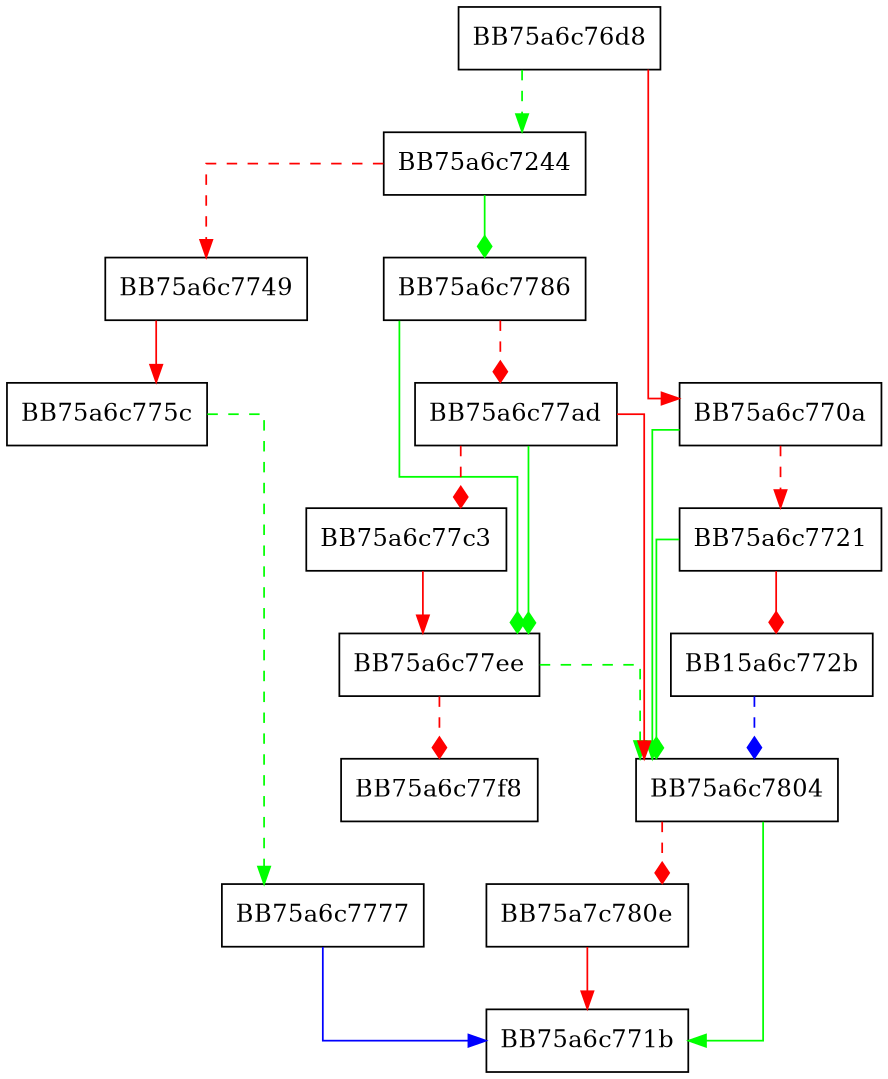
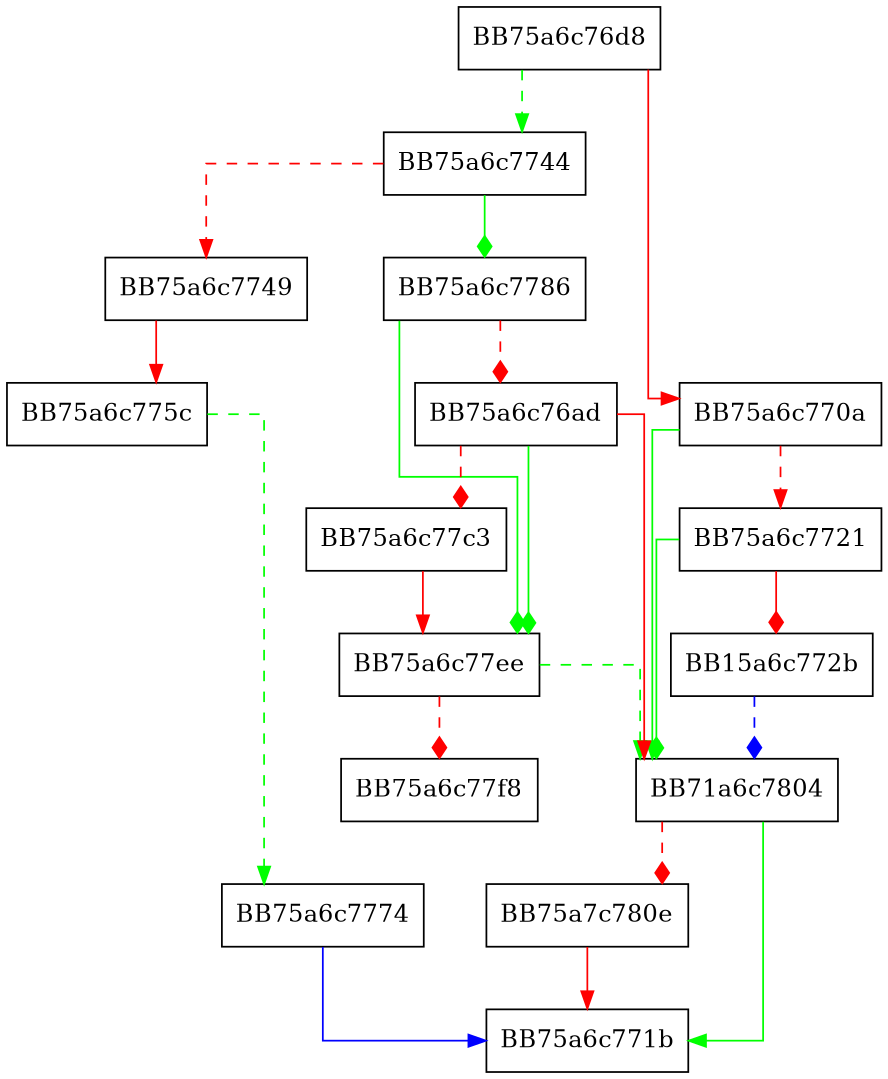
node "BB75a6c7244": label "BB75a6c7244" -> "BB75a6c7744"
node "BB75a6c77ad": label "BB75a6c77ad" -> "BB75a6c76ad"
node "BB75a6c7804": label "BB75a6c7804" -> "BB71a6c7804"
node "BB75a6c7777": label "BB75a6c7777" -> "BB75a6c7774"
